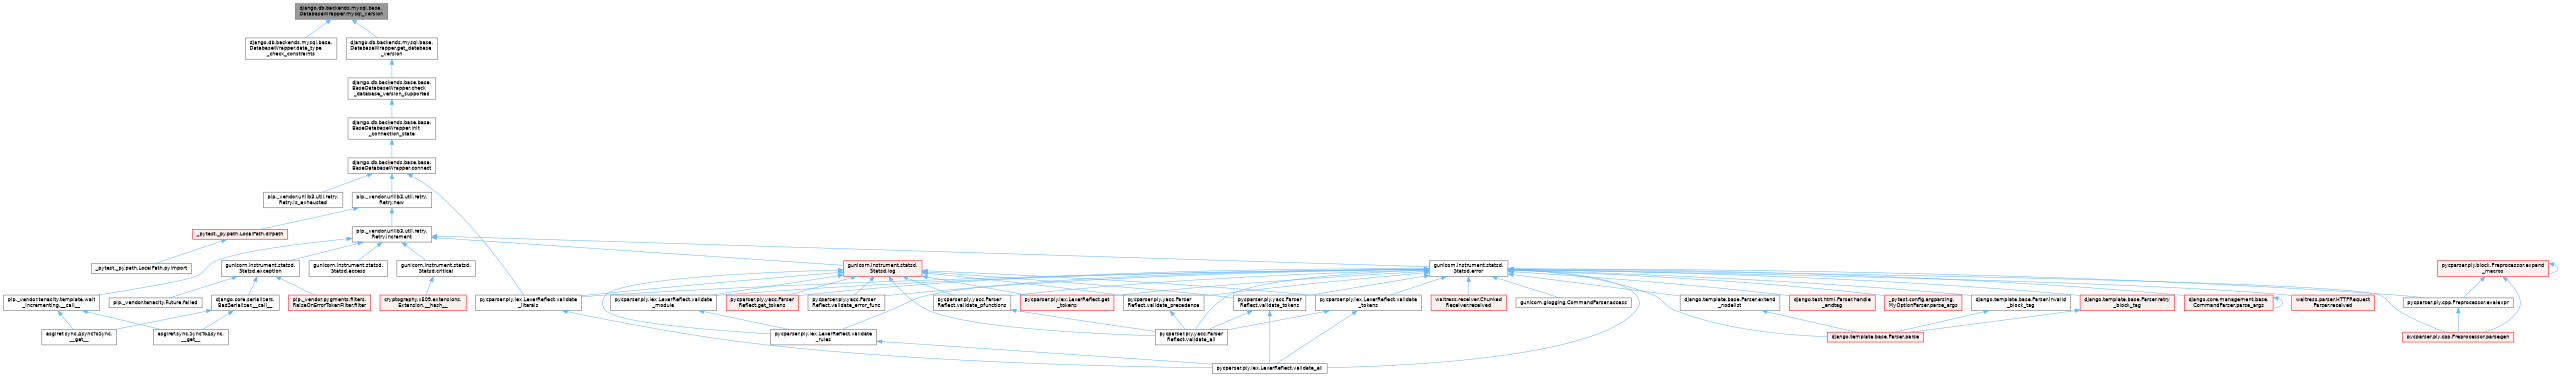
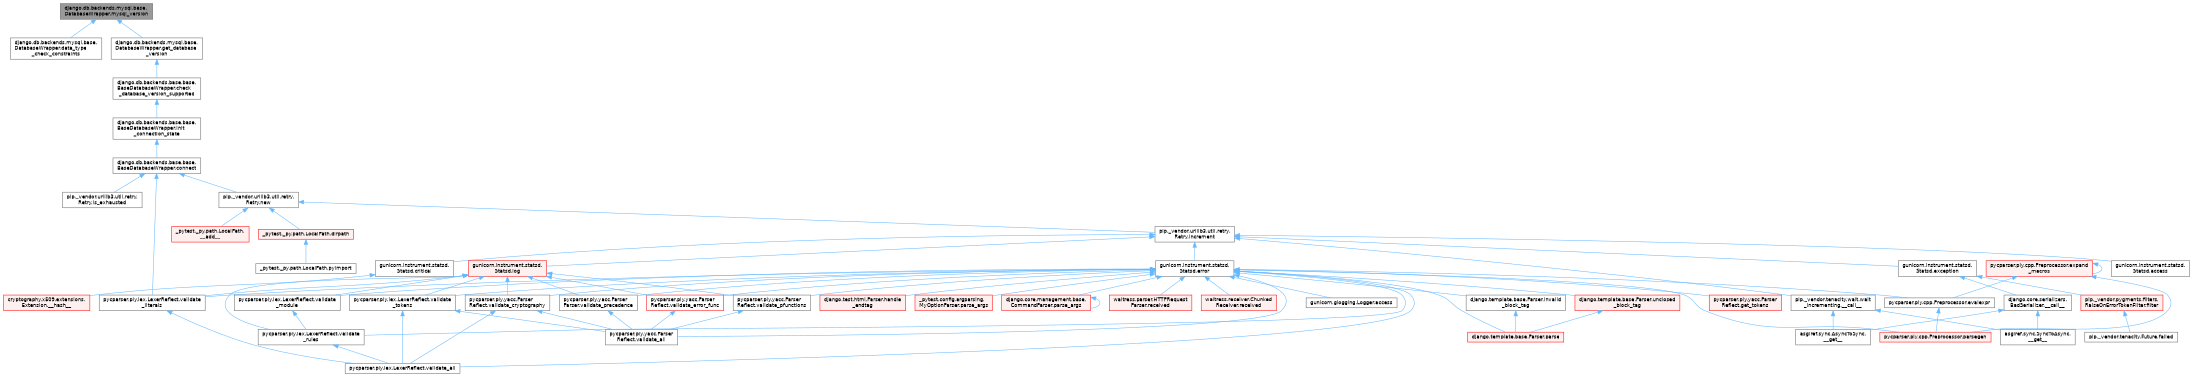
node "_pytest._py.path.LocalPath. __add__": added
node "pycparser.ply.block.Preprocessor.expand _macros": label "pycparser.ply.block.Preprocessor.expand _macros" -> "pycparser.ply.cpp.Preprocessor.expand _macros"
edge "pycparser.ply.yacc.Parser Reflect.get_tokens" -> "gunicorn.instrument.statsd. Statsd.log": removed
edge "pip._vendor.tenacity.Future.failed" -> "gunicorn.instrument.statsd. Statsd.exception": now "pip._vendor.tenacity.Future.failed" -> "pip._vendor.pygments.filters. RaiseOnErrorTokenFilter.filter"
node "pip._vendor.tenacity.template.wait _incrementing.__call__": label "pip._vendor.tenacity.template.wait _incrementing.__call__" -> "pip._vendor.tenacity.wait.wait _incrementing.__call__"
node "pycparser.ply.yacc.Parser Reflect.validate_error_func": color grey40 -> red
node "pycparser.ply.lex.LexerReflect.get _tokens": removed
node "pycparser.ply.yacc.Parser Reflect.validate_precedence": label "pycparser.ply.yacc.Parser Reflect.validate_precedence" -> "pycparser.ply.yacc.Parser Parser.validate_precedence"
node "pycparser.ply.yacc.Parser Reflect.validate_tokens": label "pycparser.ply.yacc.Parser Reflect.validate_tokens" -> "pycparser.ply.yacc.Parser Reflect.validate_cryptography"
node "gunicorn.glogging.CommandParser.access": label "gunicorn.glogging.CommandParser.access" -> "gunicorn.glogging.Logger.access"
node "django.template.base.Parser.extend _nodelist": removed
node "django.template.base.Parser.retry _block_tag": label "django.template.base.Parser.retry _block_tag" -> "django.template.base.Parser.unclosed _block_tag"
edge "pycparser.ply.yacc.Parser Reflect.validate_all" -> "gunicorn.instrument.statsd. Statsd.log": now "pycparser.ply.yacc.Parser Reflect.validate_all" -> "pycparser.ply.yacc.Parser Reflect.validate_error_func"
